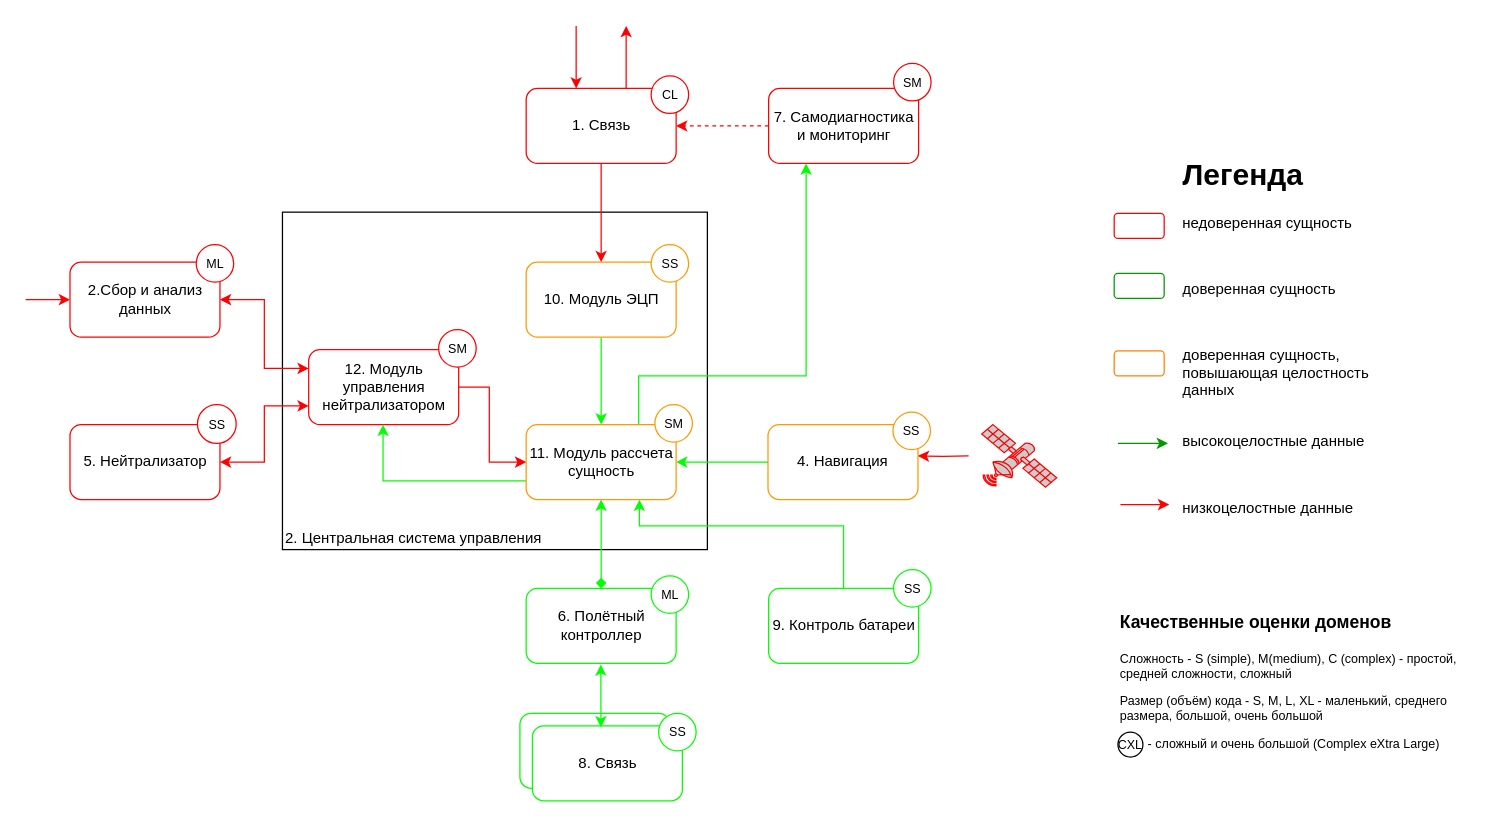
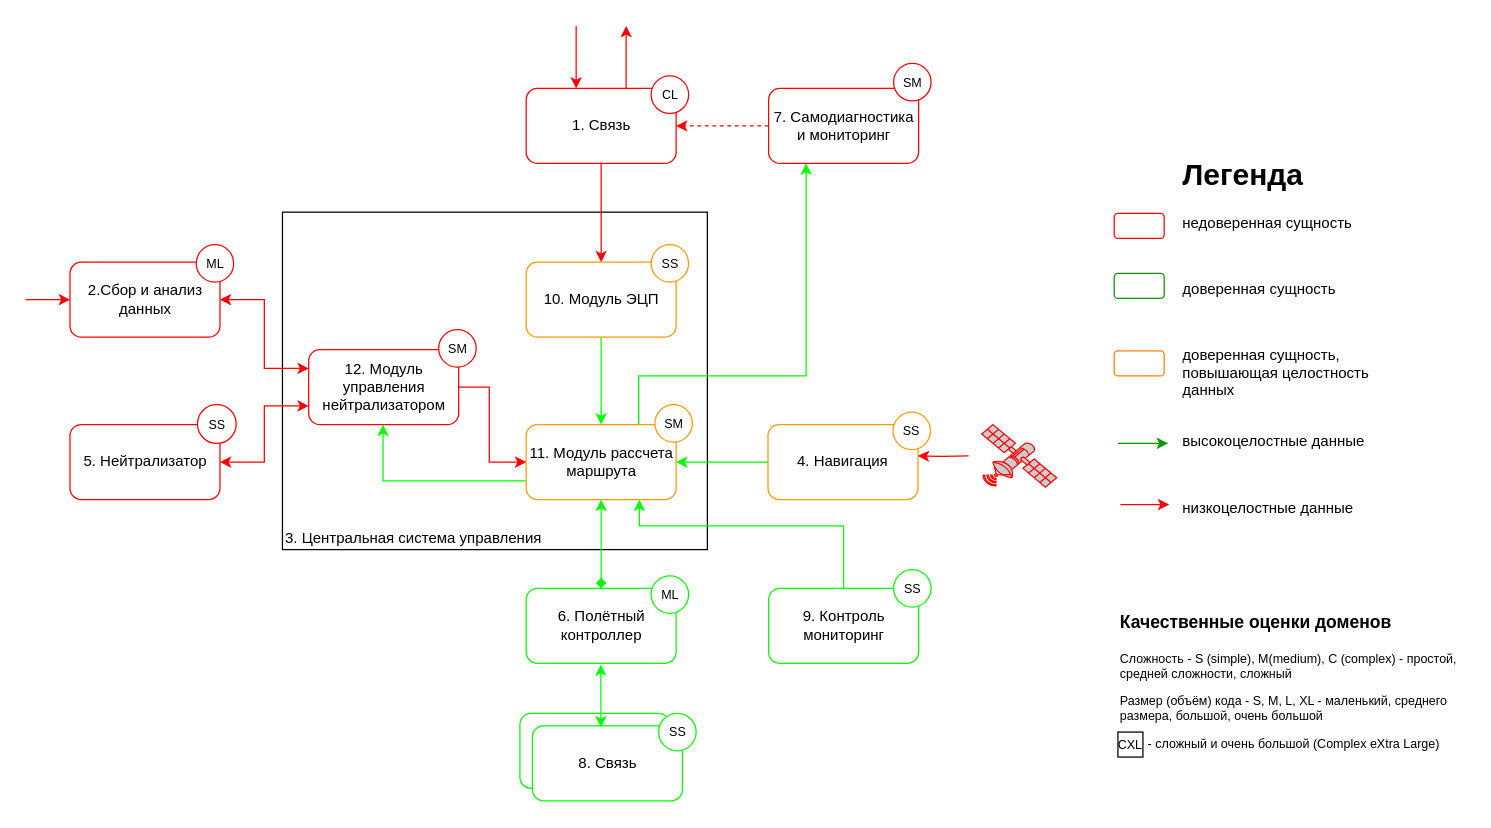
node "11. Модуль рассчета сущность": label "11. Модуль рассчета сущность" -> "11. Модуль рассчета маршрута"
node "2. Центральная система управления": label "2. Центральная система управления" -> "3. Центральная система управления"
node "9. Контроль батареи": label "9. Контроль батареи" -> "9. Контроль мониторинг"
node "CXL": shape ellipse -> rectangle
